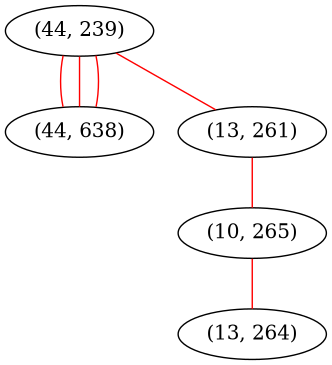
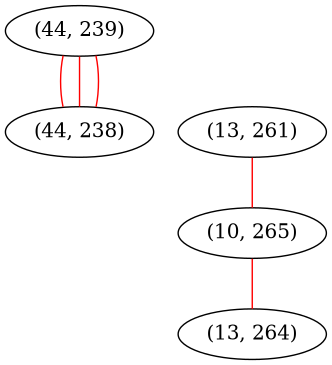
edge "(44, 239)" -- "(13, 261)": removed
node "(44, 638)": label "(44, 638)" -> "(44, 238)"
